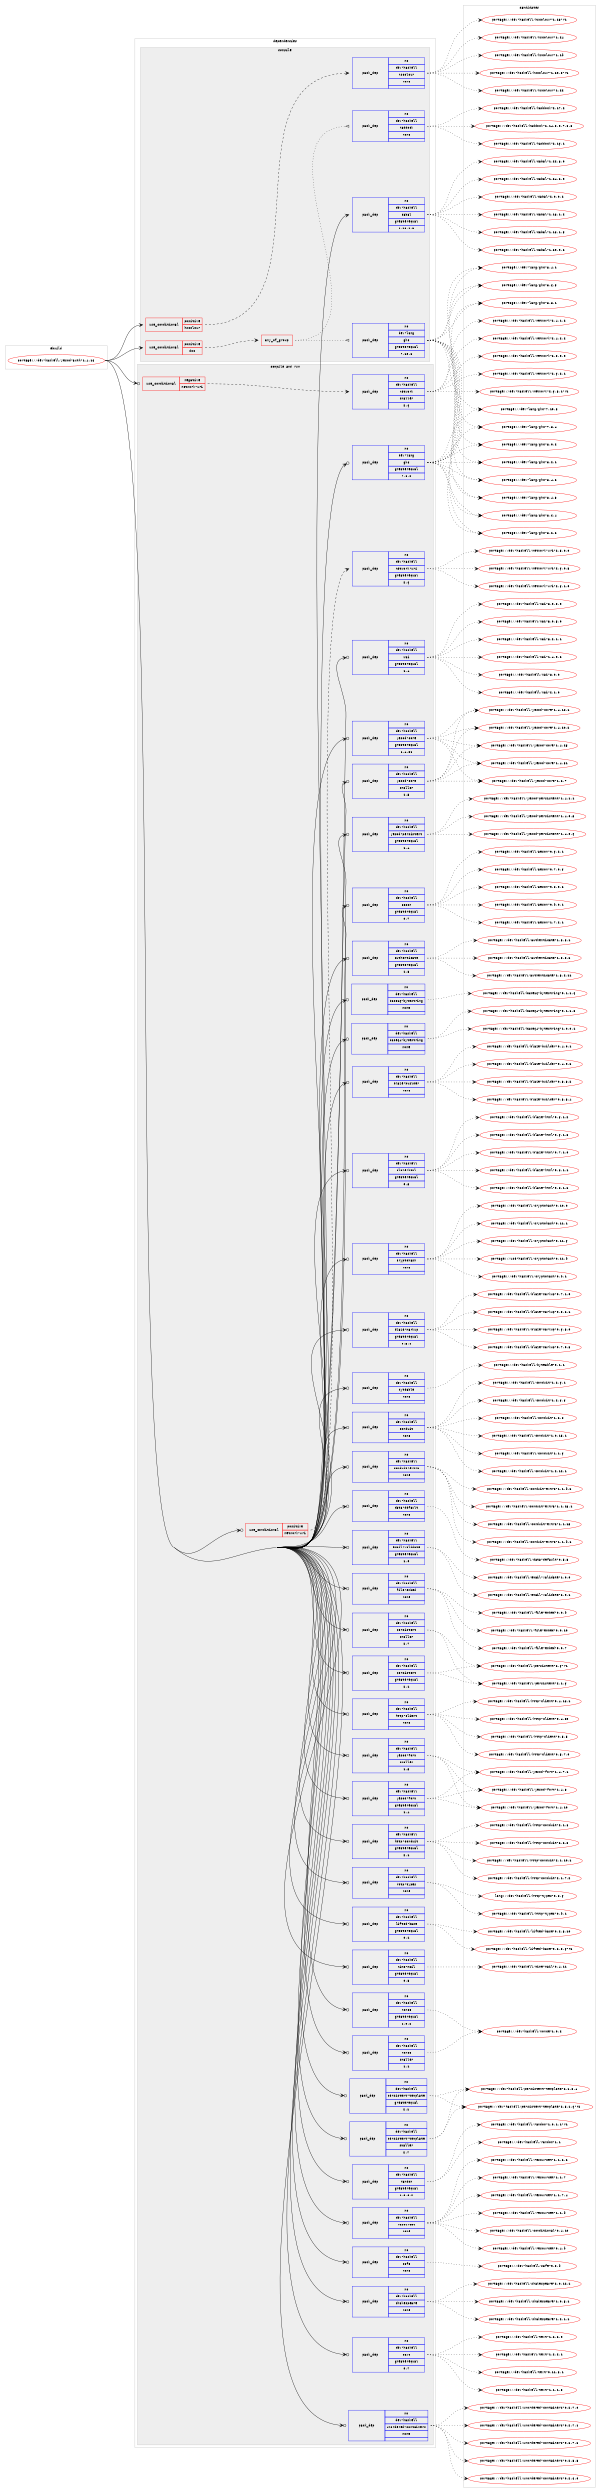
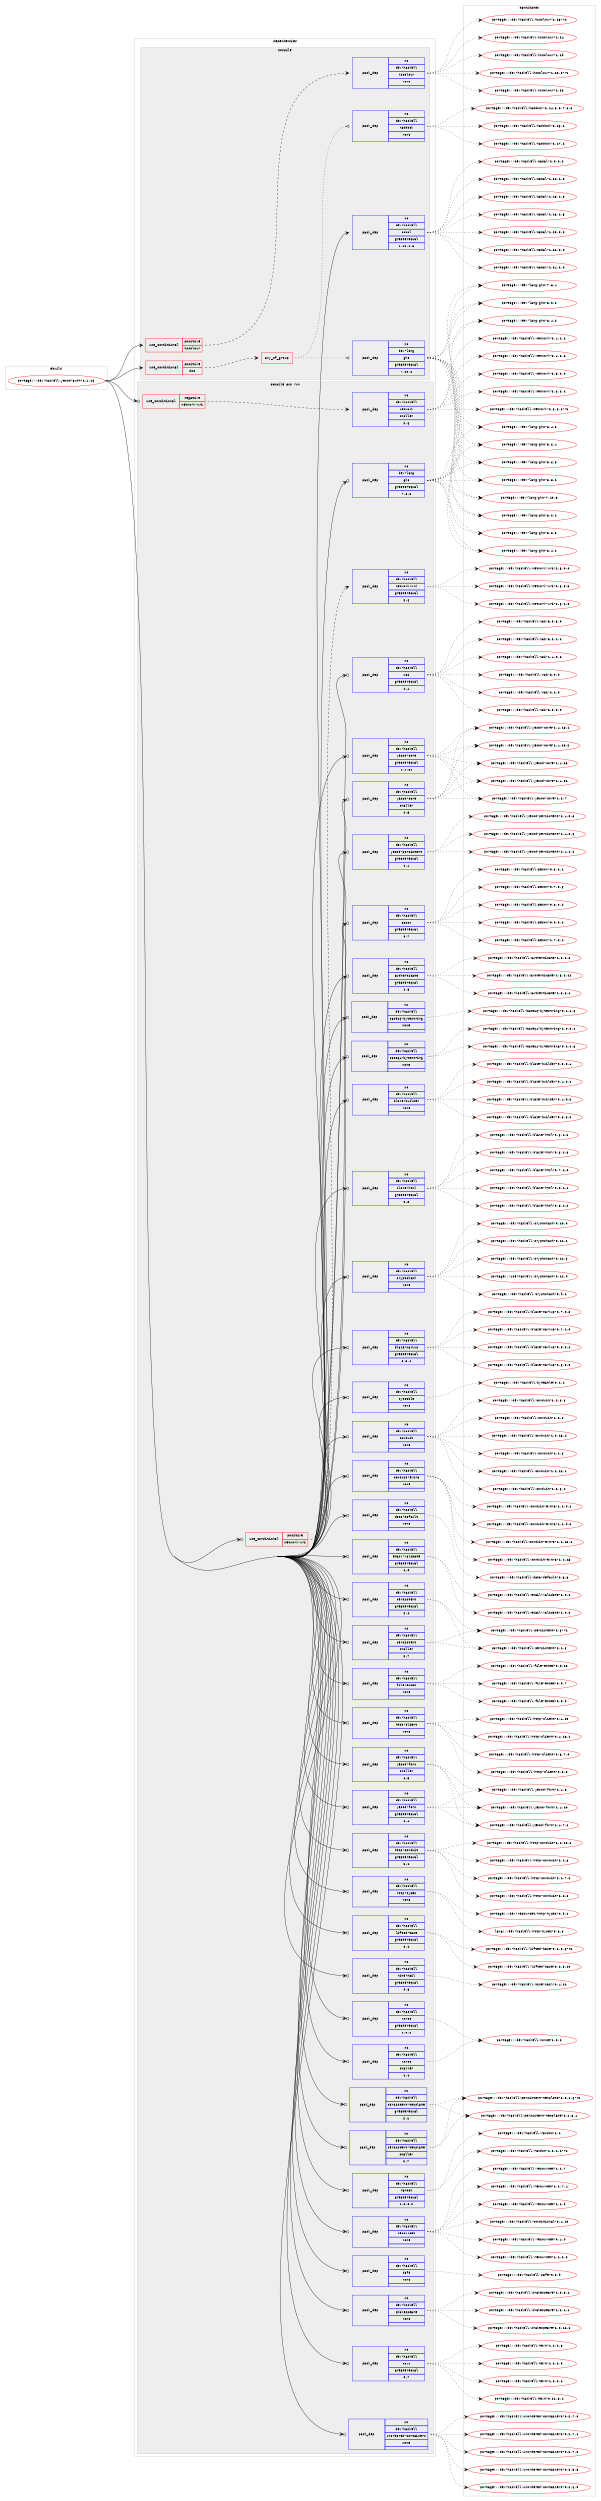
node "portage://dev-haskell/cabal-1.18.1.3": added
node "portage://dev-haskell/http-types-0.9.1": label "portage://dev-haskell/http-types-0.9.1" -> "portage://dev-resourcet/http-types-0.9.1"
